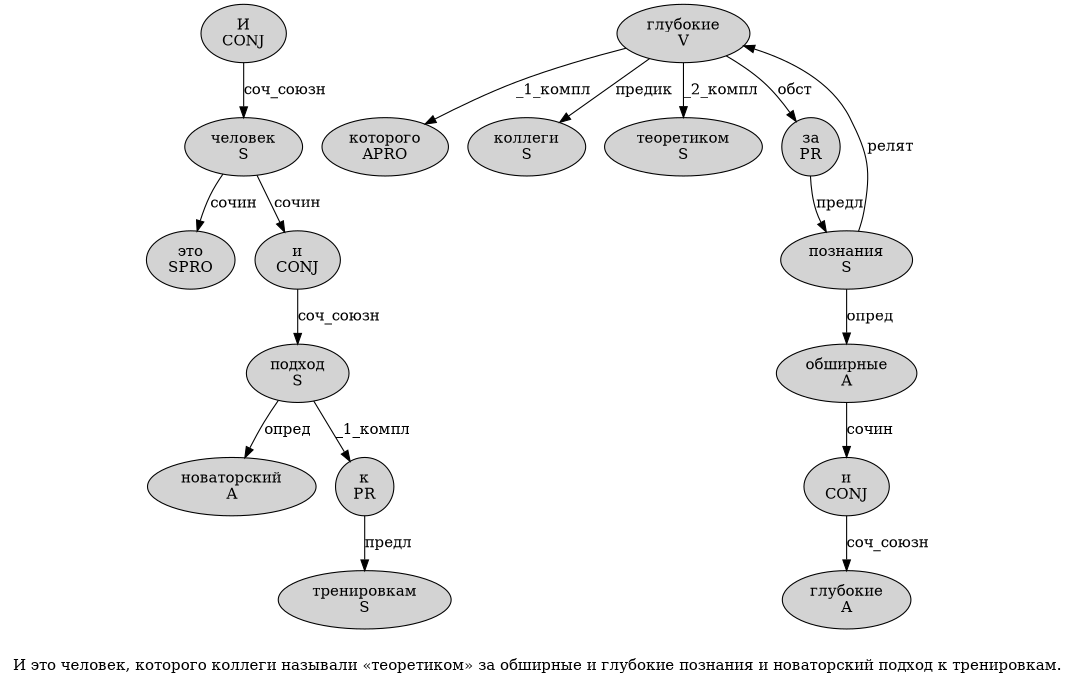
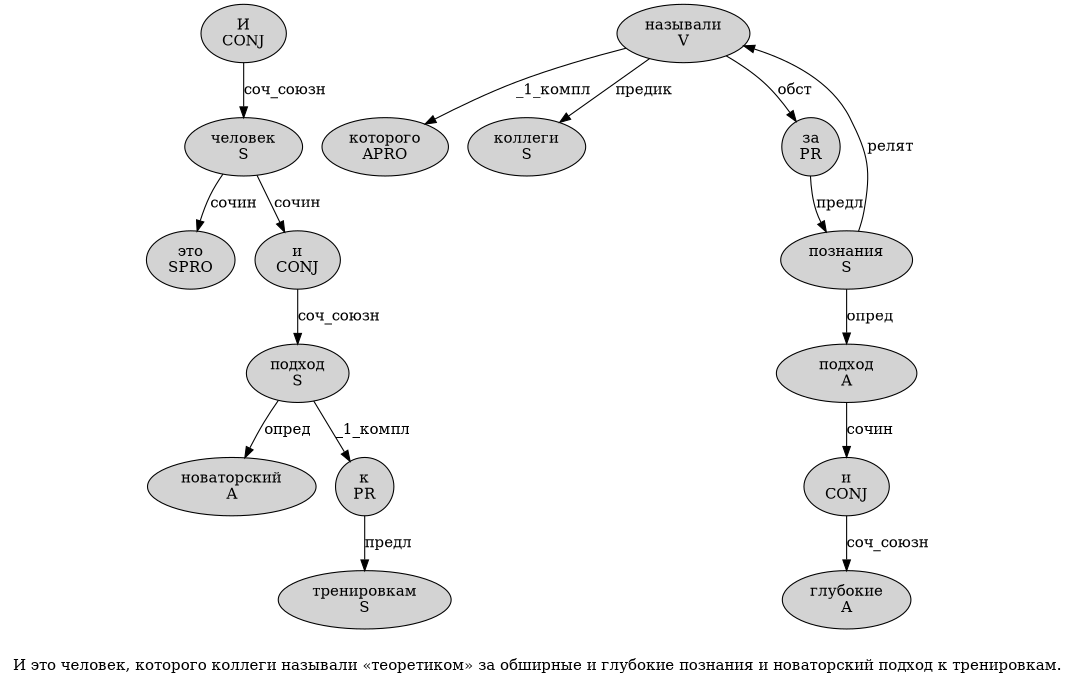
node "глубокие V": label "глубокие V" -> "называли V"
node "теоретиком S": removed
node "обширные A": label "обширные A" -> "подход A"
